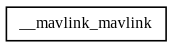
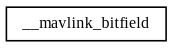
node "__mavlink_mavlink": label "__mavlink_mavlink" -> "__mavlink_bitfield"
